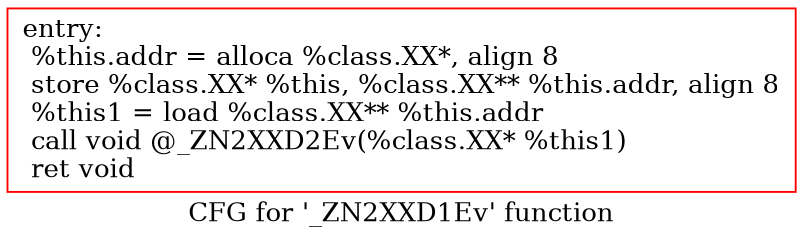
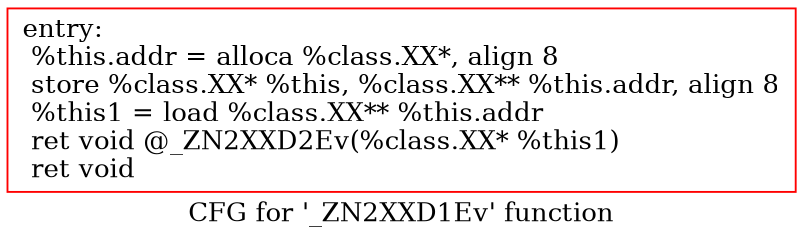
node "entry:": text "call void @_ZN2XXD2Ev(%class.XX* %this1)" -> "ret void @_ZN2XXD2Ev(%class.XX* %this1)"
